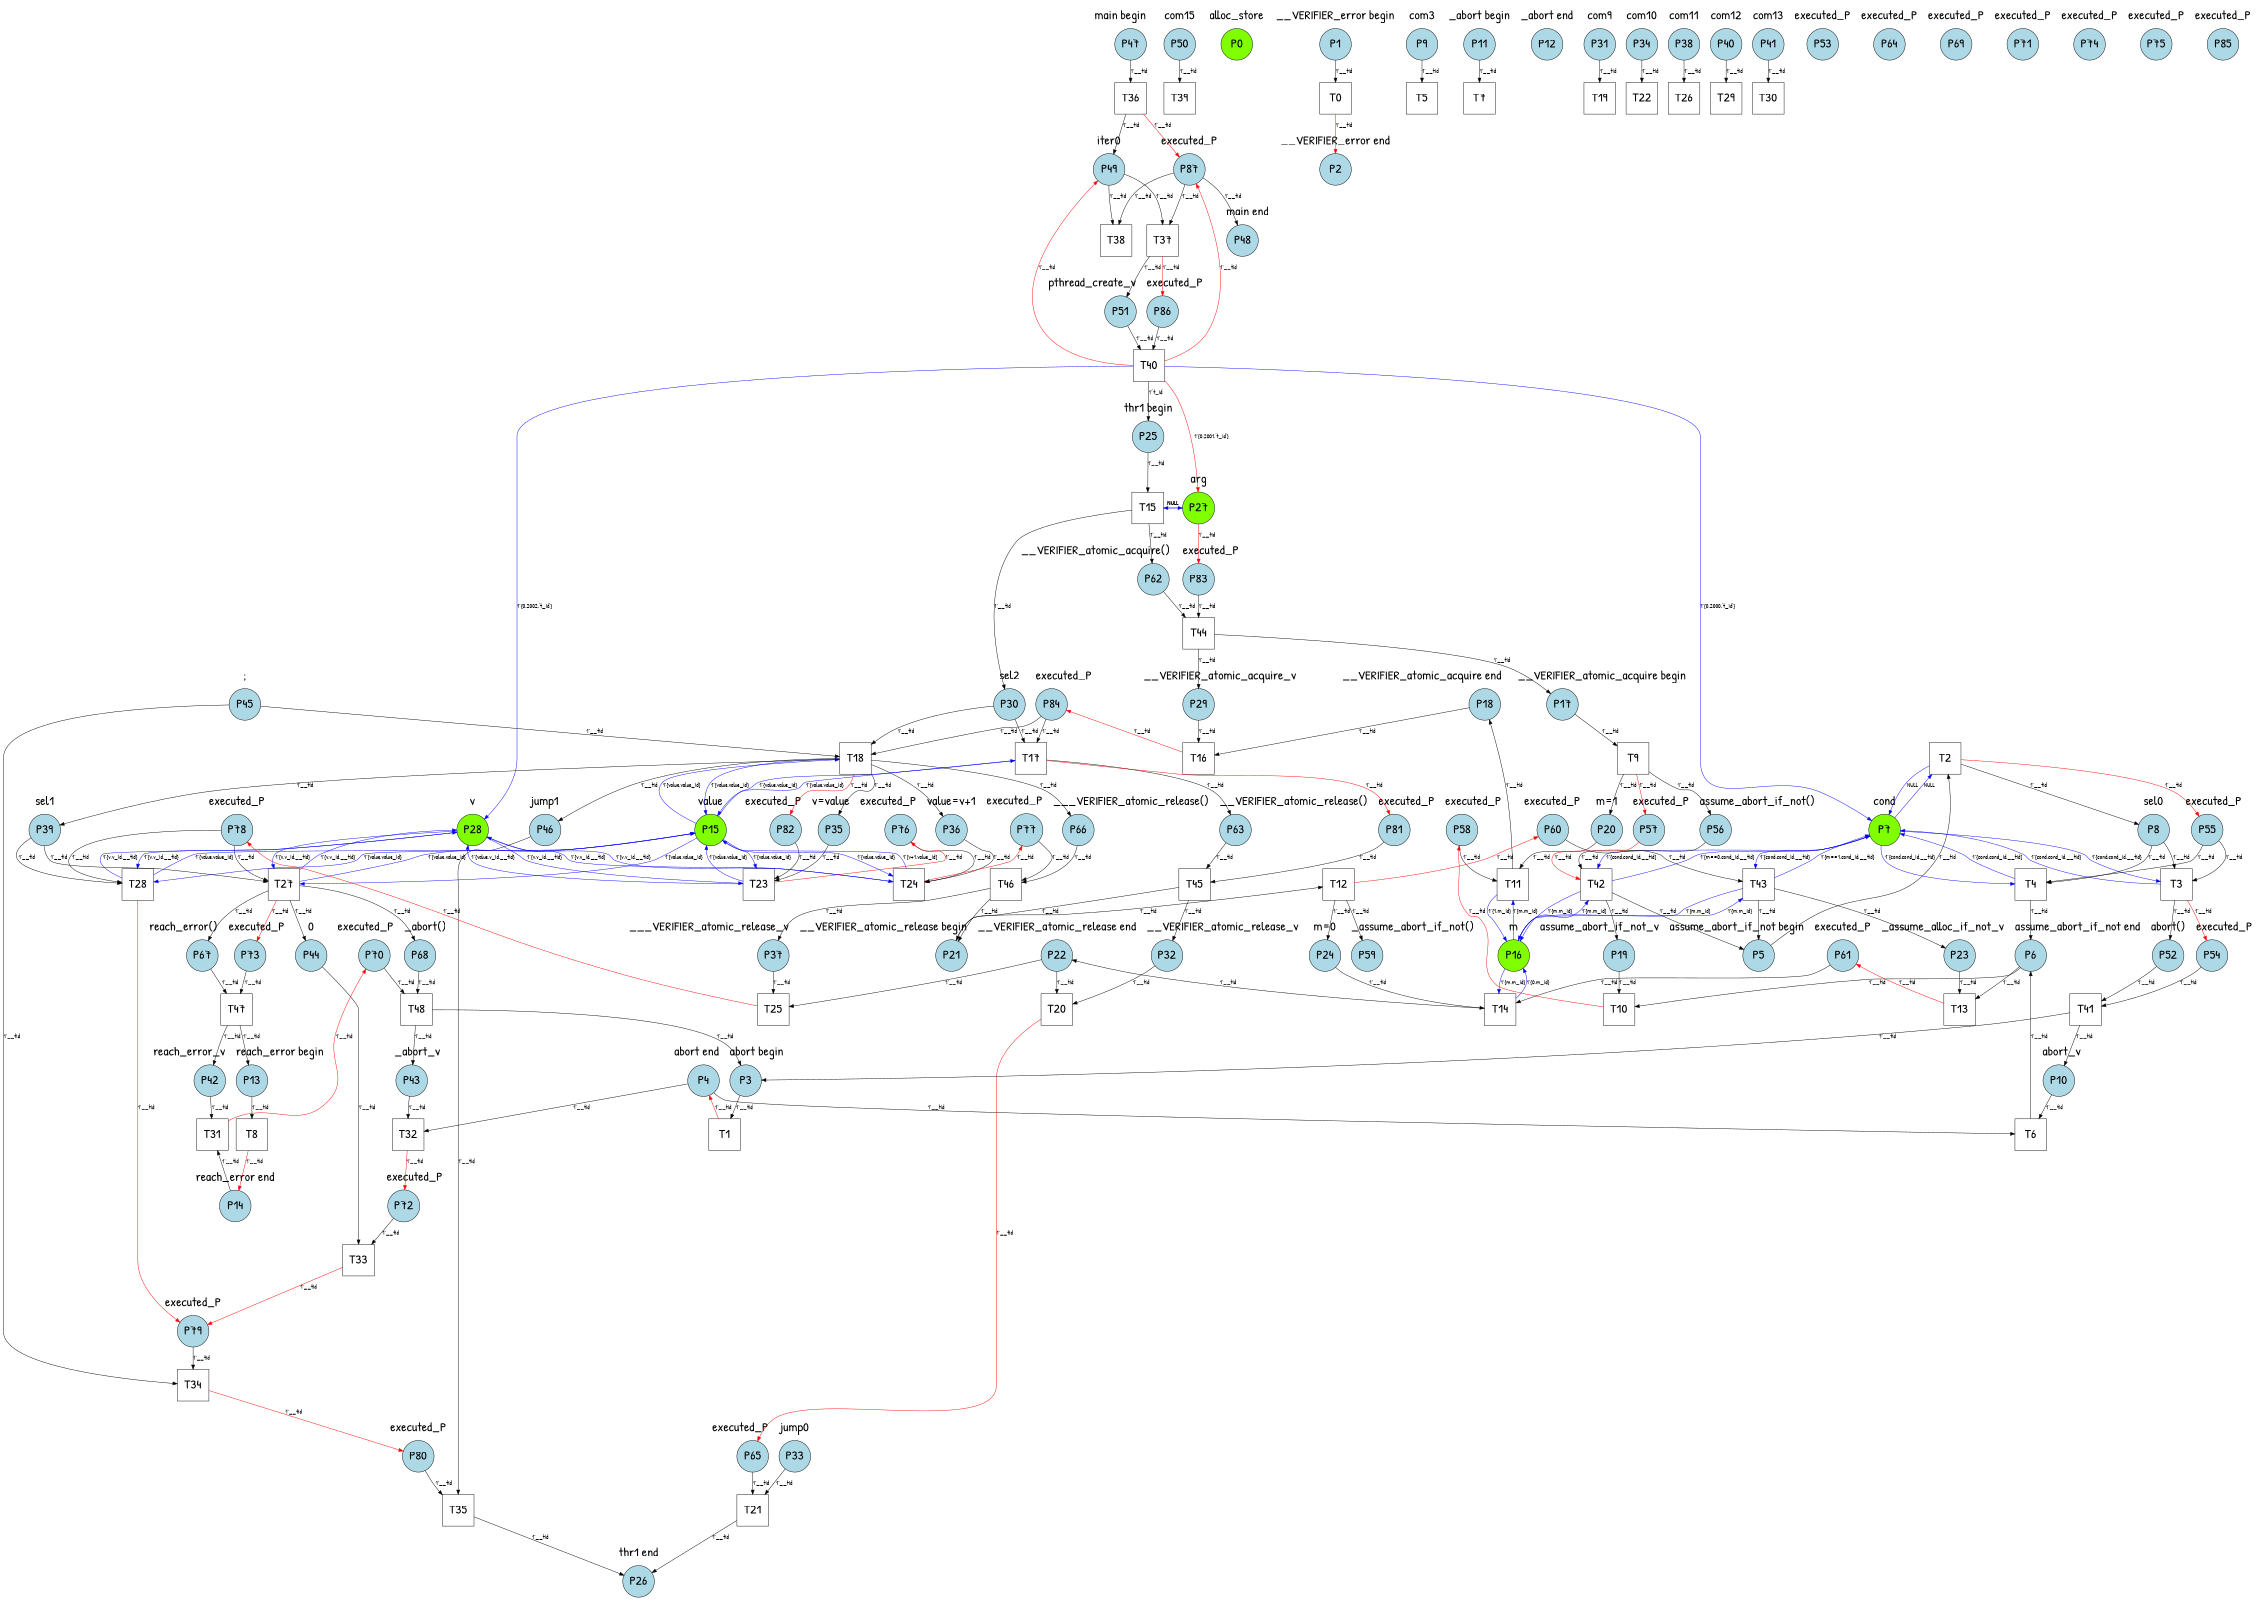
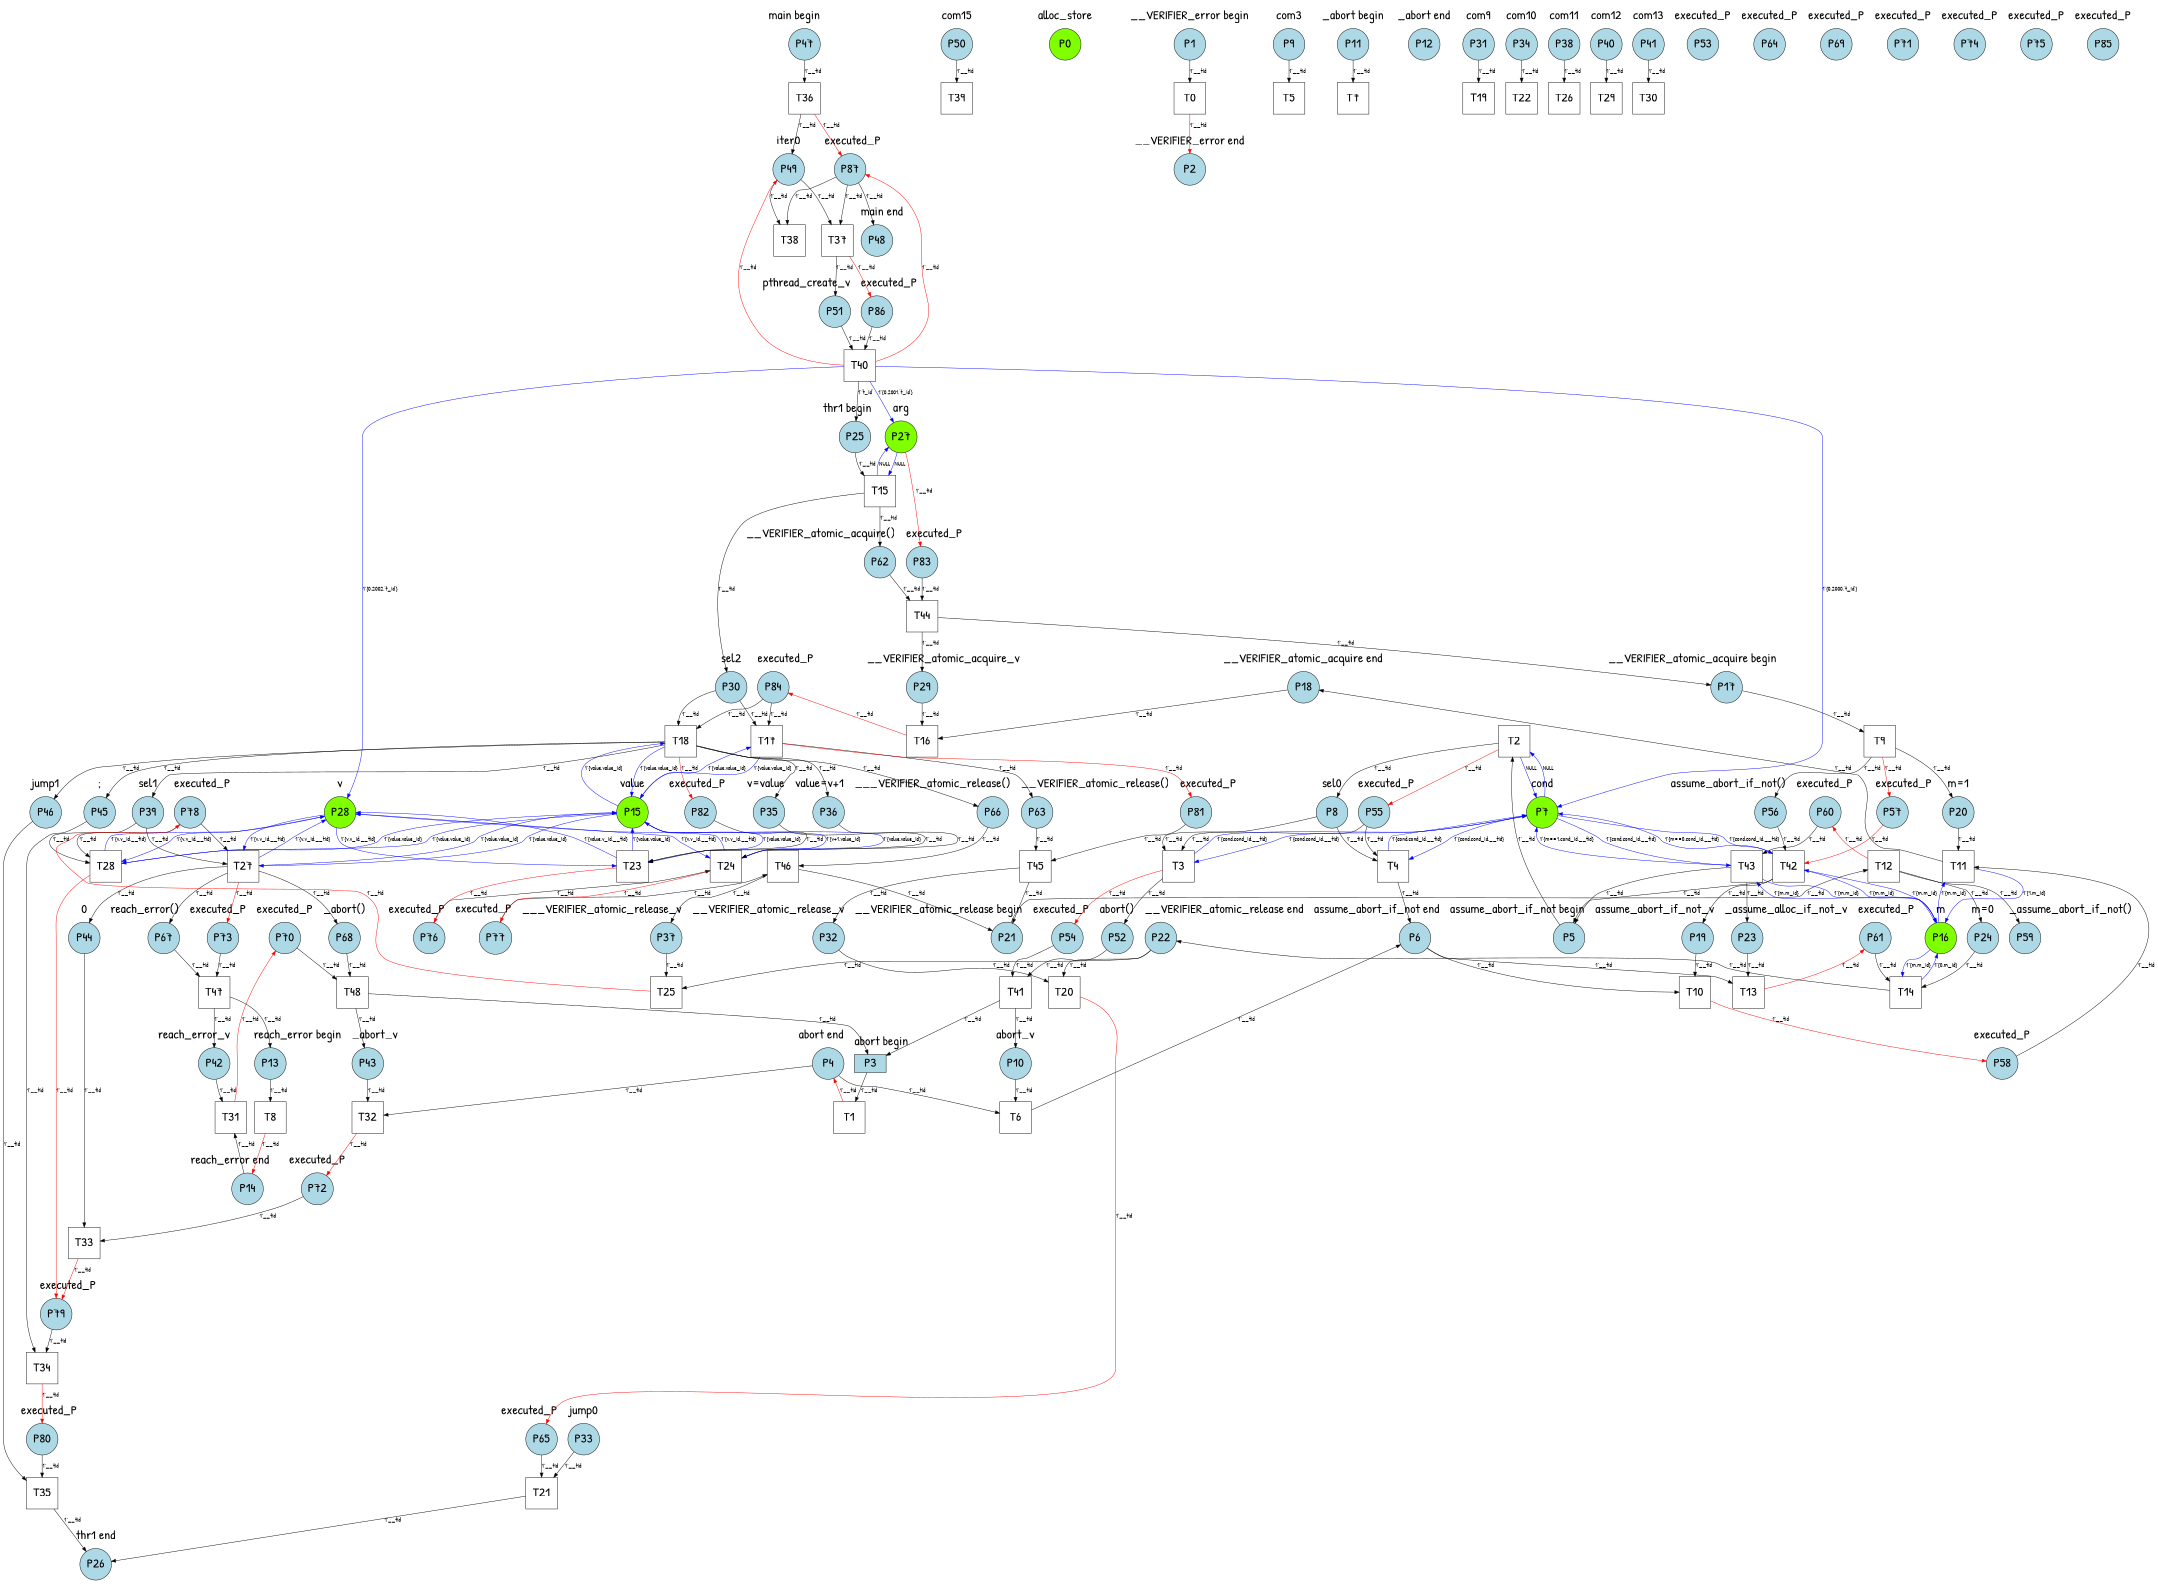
edge "T40" -> "P27": color red -> blue
edge "P45" -> "T18": reversed
node "P3": shape circle -> box
